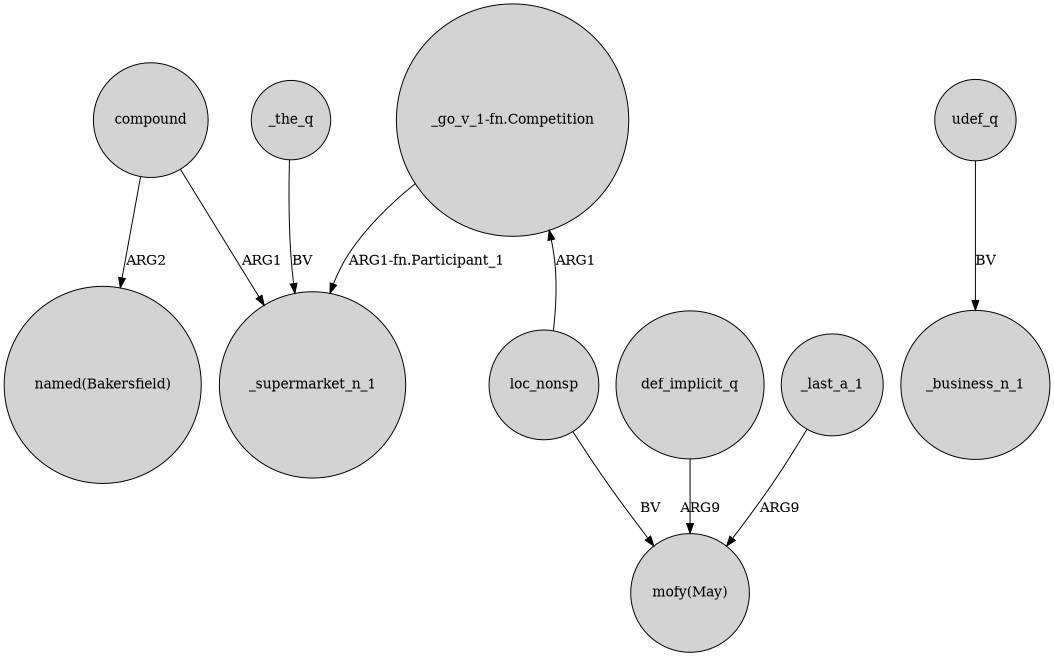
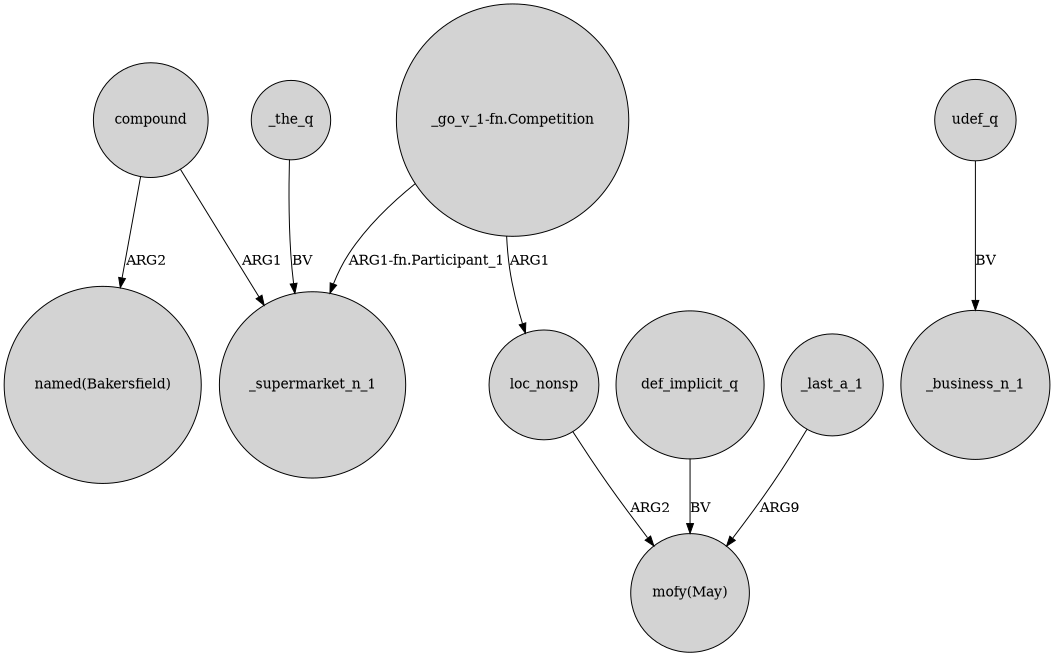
edge "loc_nonsp" -> "_go_v_1-fn.Competition": reversed
edge "loc_nonsp" -> "mofy(May)": label "BV" -> "ARG2"
edge "def_implicit_q" -> "mofy(May)": label "ARG9" -> "BV"
